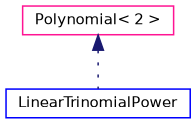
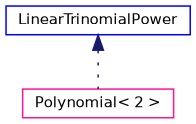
edge "LinearTrinomialPower" -> "Polynomial< 2 >": reversed
